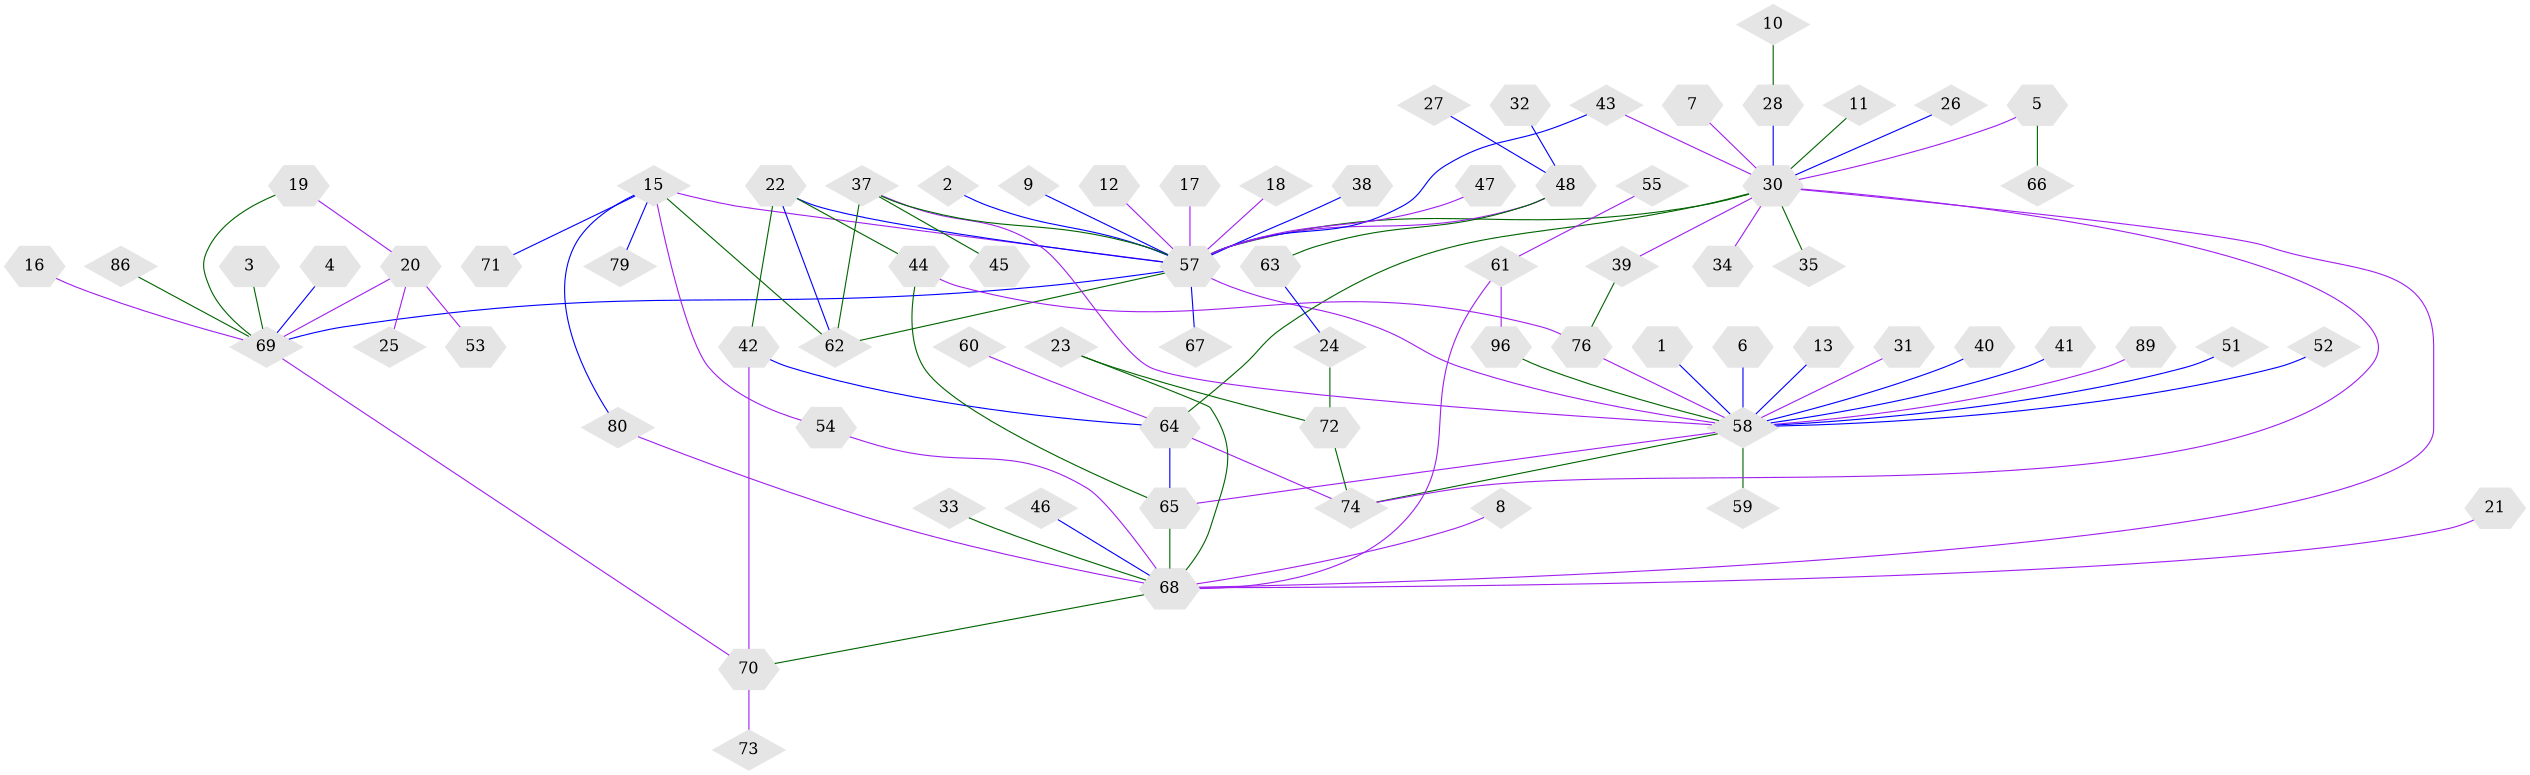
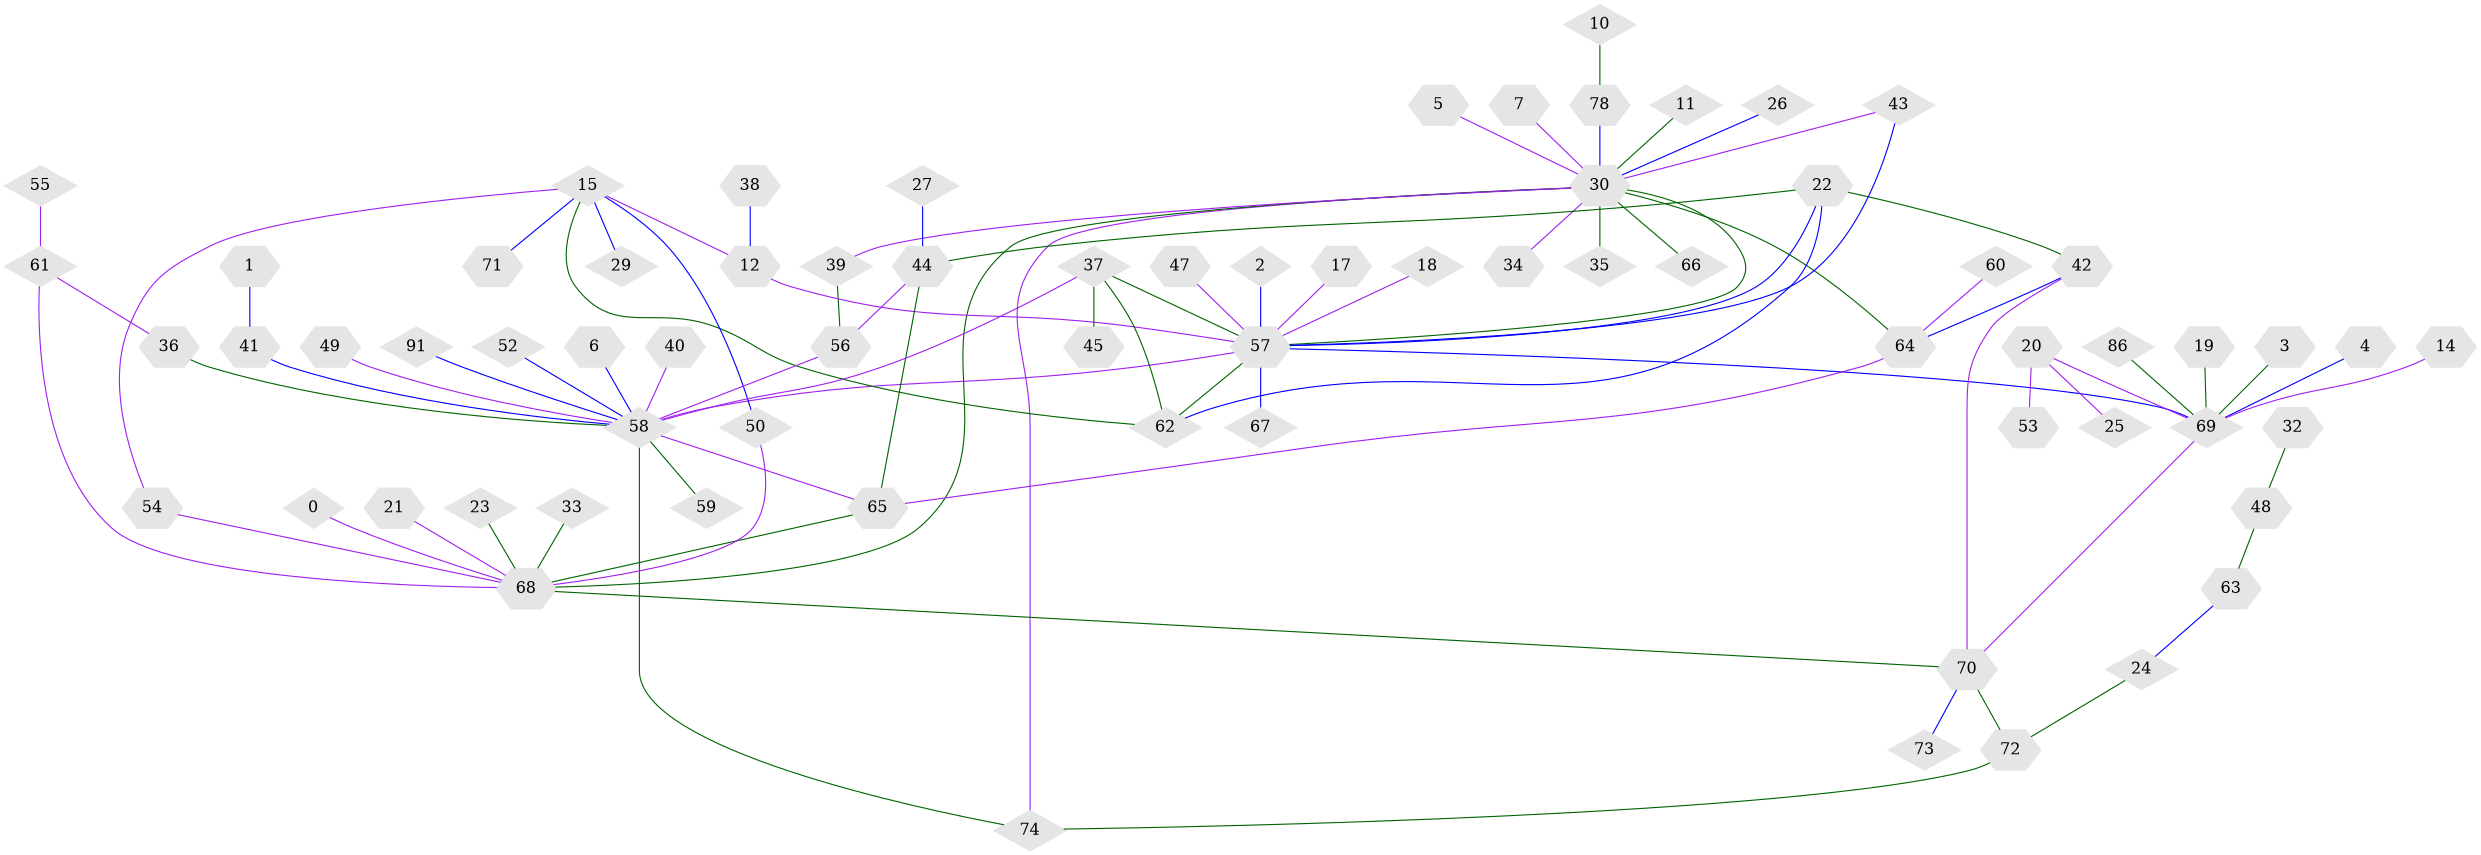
node "28": label "28" -> "78"
edge "32" -- "48": color blue -> darkgreen
edge "5" -- "66": now "30" -- "66"
edge "27" -- "48": now "27" -- "44"
node "9": removed
edge "15" -- "57": now "15" -- "12"
edge "19" -- "20": removed
edge "38" -- "57": now "38" -- "12"
edge "48" -- "57": removed
node "16": label "16" -> "14"
node "79": label "79" -> "29"
node "96": label "96" -> "36"
node "76": label "76" -> "56"
node "13": removed
node "31": removed
node "89": label "89" -> "49"
node "51": label "51" -> "91"
edge "1" -- "58": now "1" -- "41"
edge "23" -- "72": now "70" -- "72"
edge "40" -- "58": color blue -> purple
node "80": label "80" -> "50"
edge "64" -- "65": color blue -> purple
edge "64" -- "74": removed
node "46": removed
node "8": label "8" -> "0"
edge "30" -- "68": color purple -> darkgreen
edge "70" -- "73": color purple -> blue
